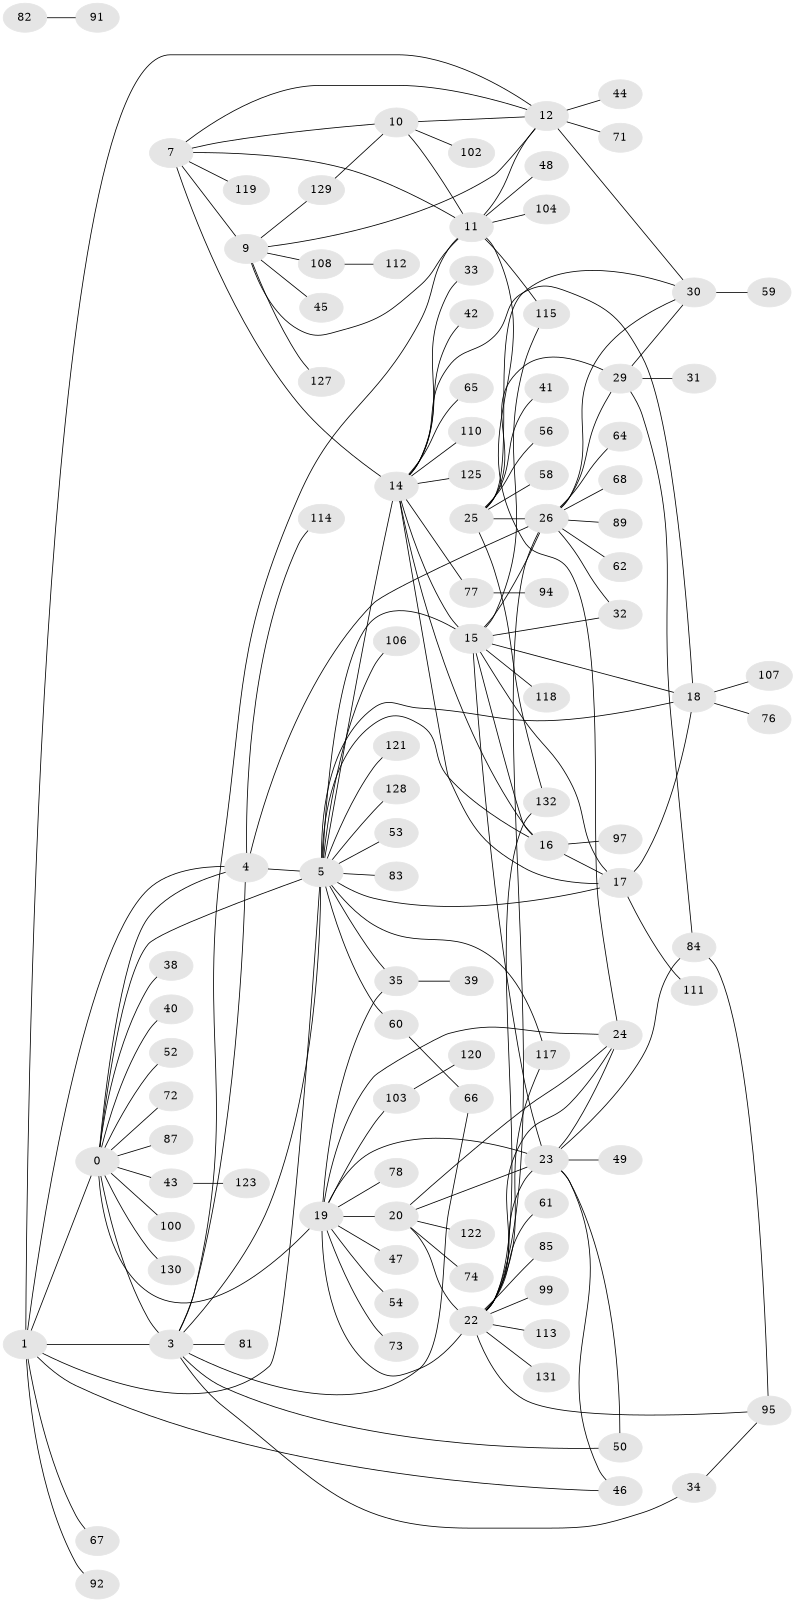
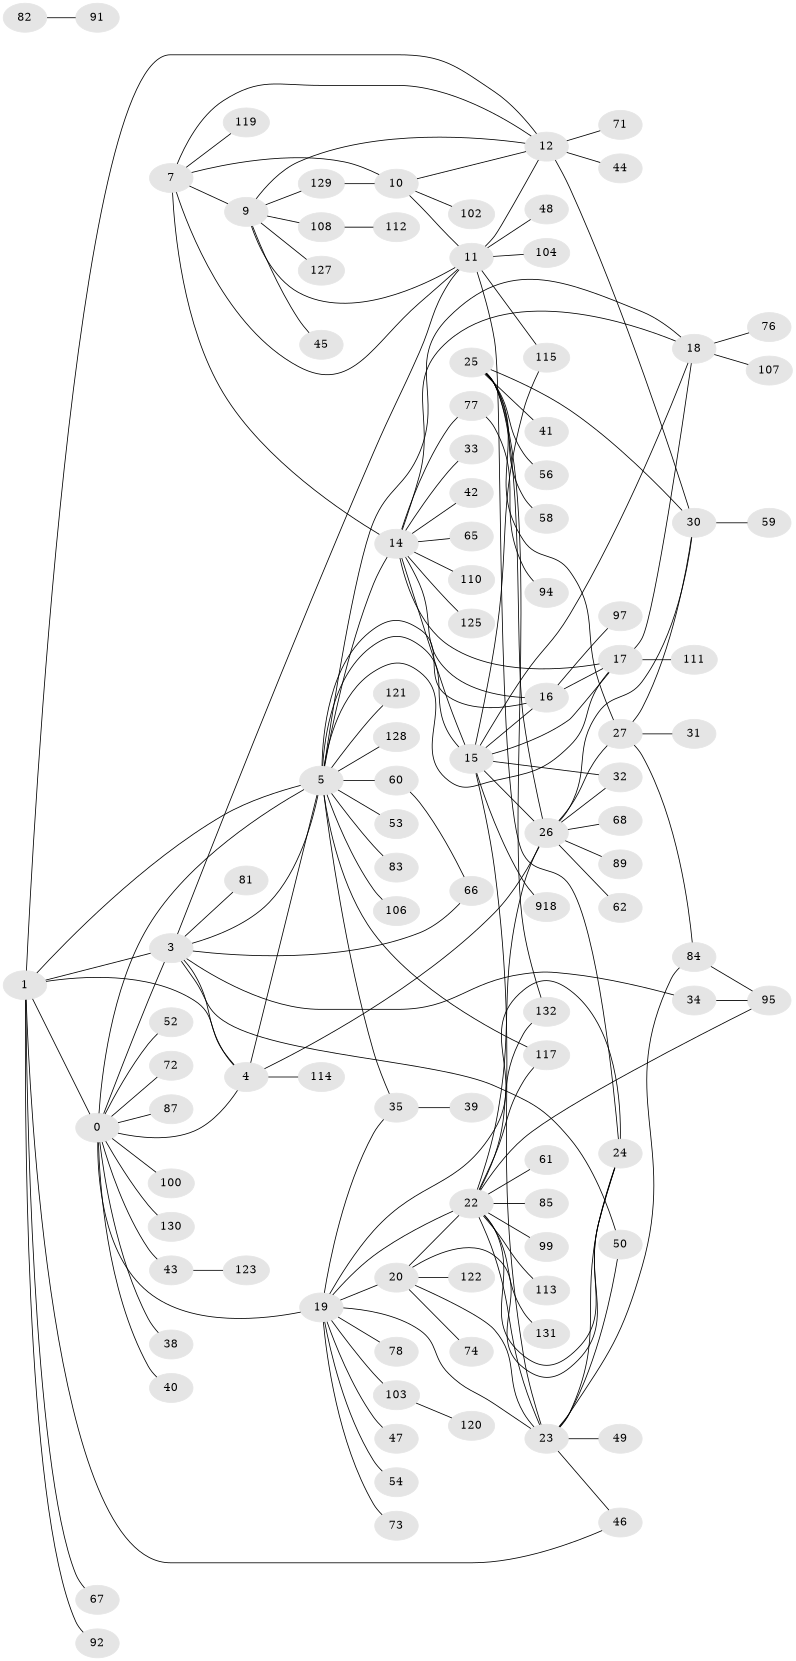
node "29": label "29" -> "27"
node "64": removed
node "118": label "118" -> "918"
